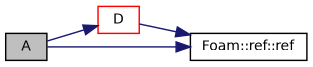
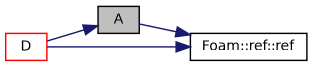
edge "A" -> "D": reversed
